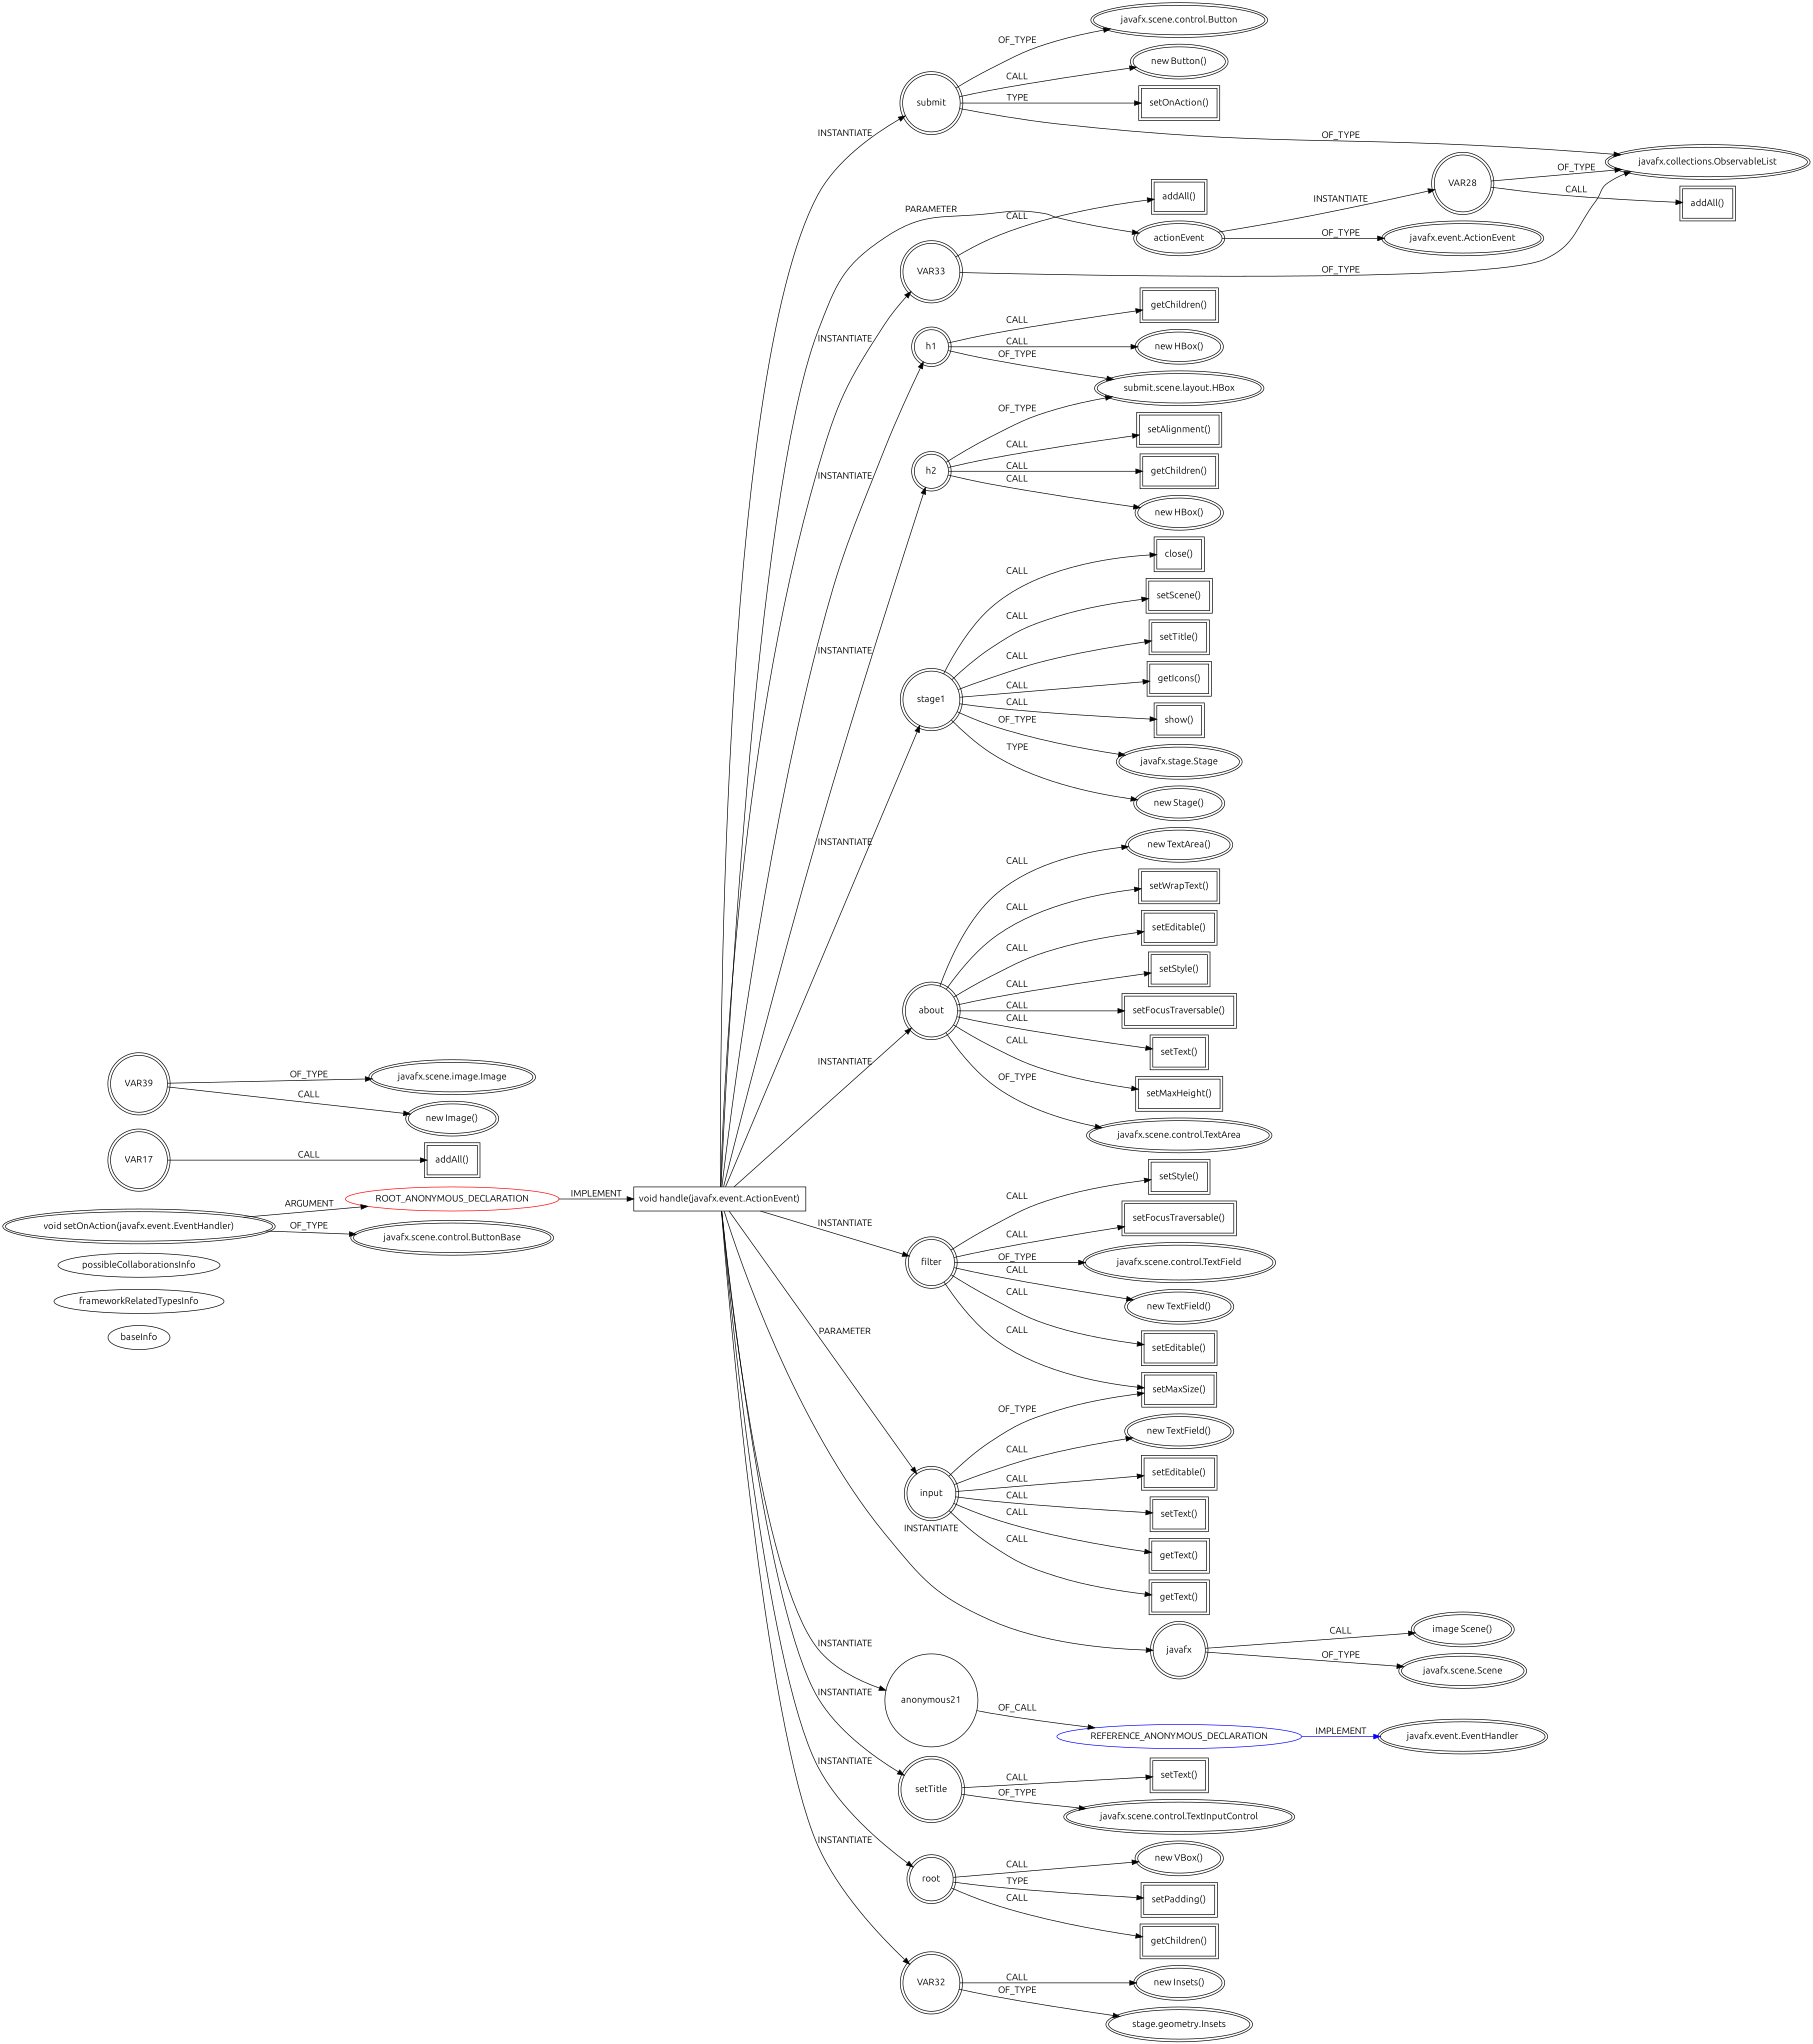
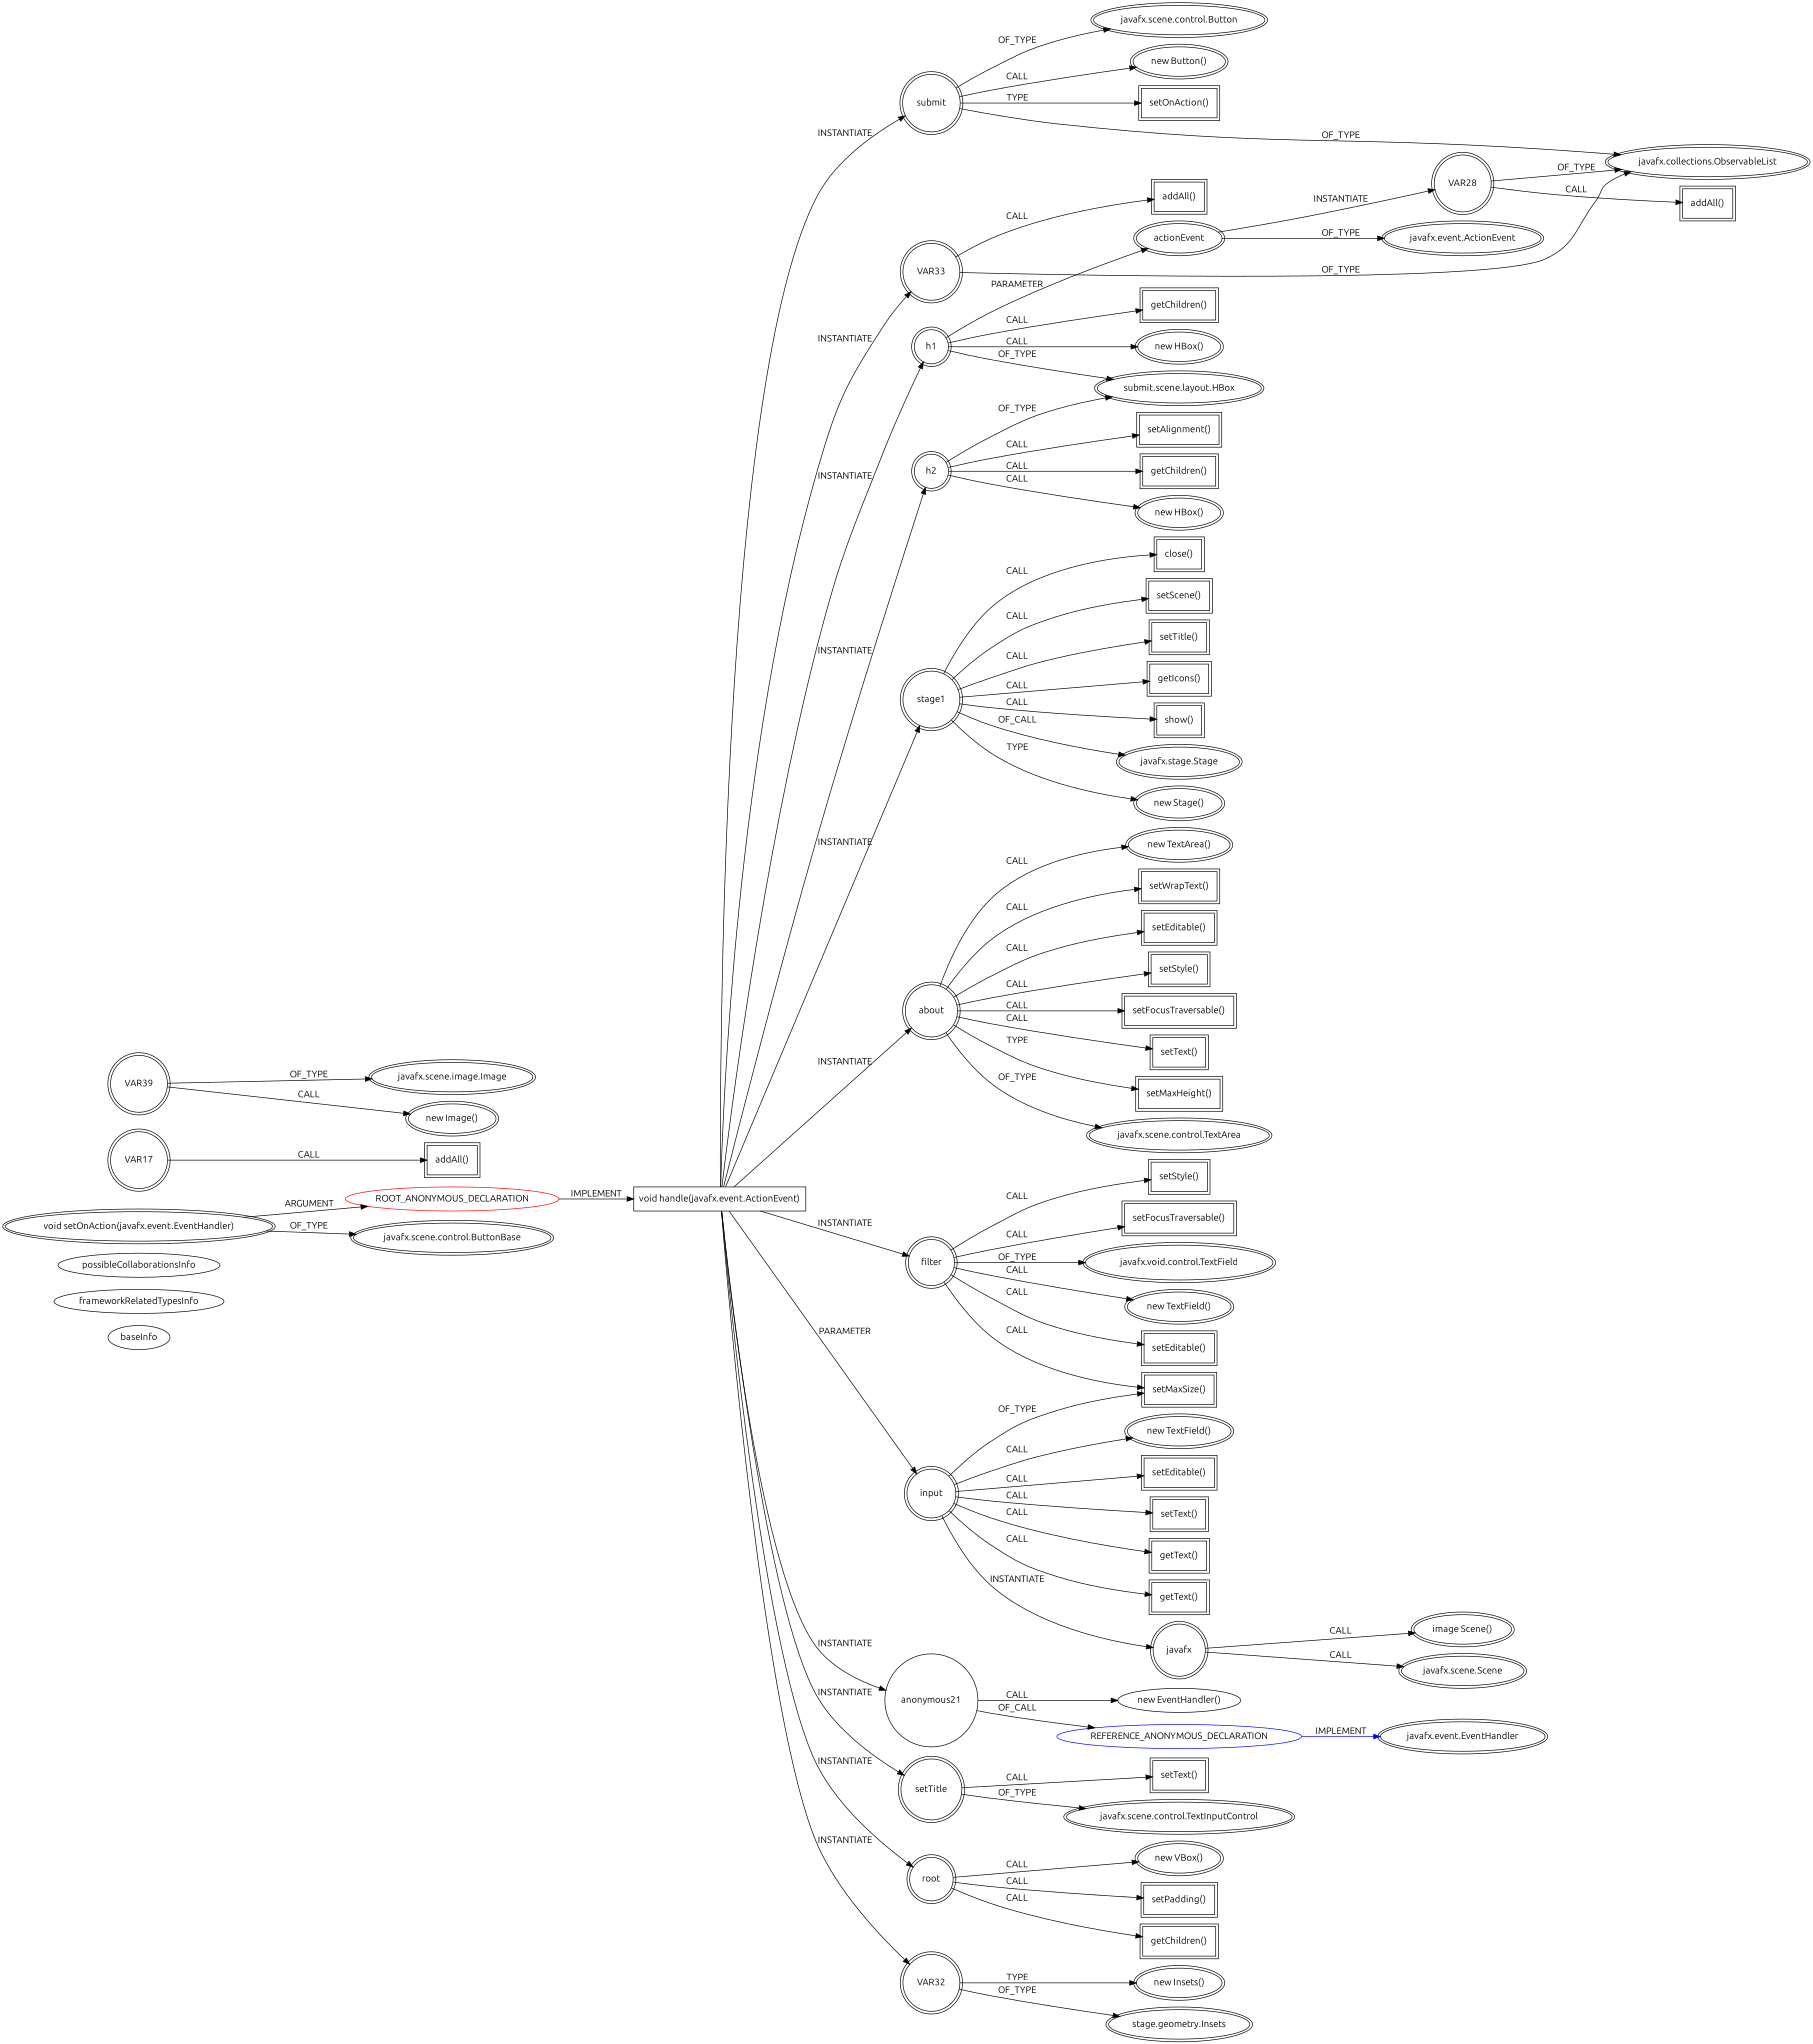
edge "void handle(javafx.event.ActionEvent)" -> "actionEvent": now "h1" -> "actionEvent"
edge "stage1" -> "javafx.stage.Stage": label "OF_TYPE" -> "OF_CALL"
edge "about" -> "setMaxHeight()": label "CALL" -> "TYPE"
node "javafx.scene.control.TextField": label "javafx.scene.control.TextField" -> "javafx.void.control.TextField"
edge "void handle(javafx.event.ActionEvent)" -> "javafx": now "input" -> "javafx"
edge "javafx" -> "javafx.scene.Scene": label "OF_TYPE" -> "CALL"
node "new EventHandler()": added
edge "root" -> "setPadding()": label "TYPE" -> "CALL"
edge "VAR32" -> "new Insets()": label "CALL" -> "TYPE"
